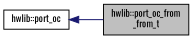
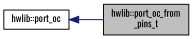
node "hwlib::port_oc_from _from_t": label "hwlib::port_oc_from _from_t" -> "hwlib::port_oc_from _pins_t"
